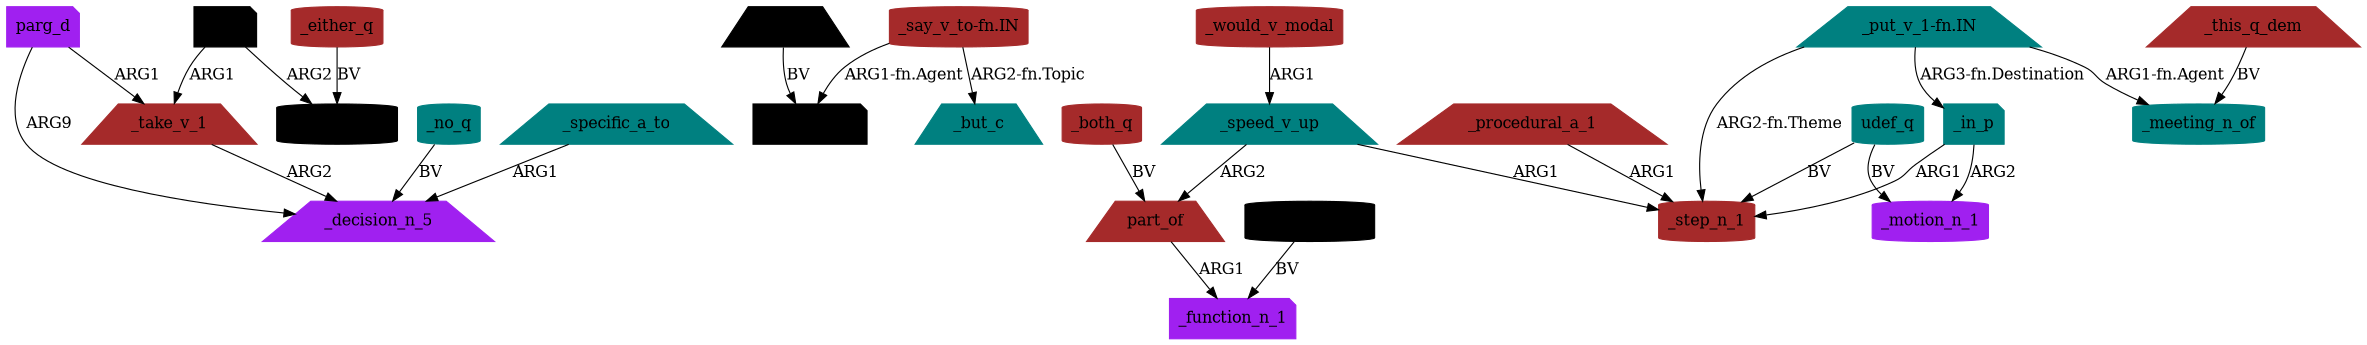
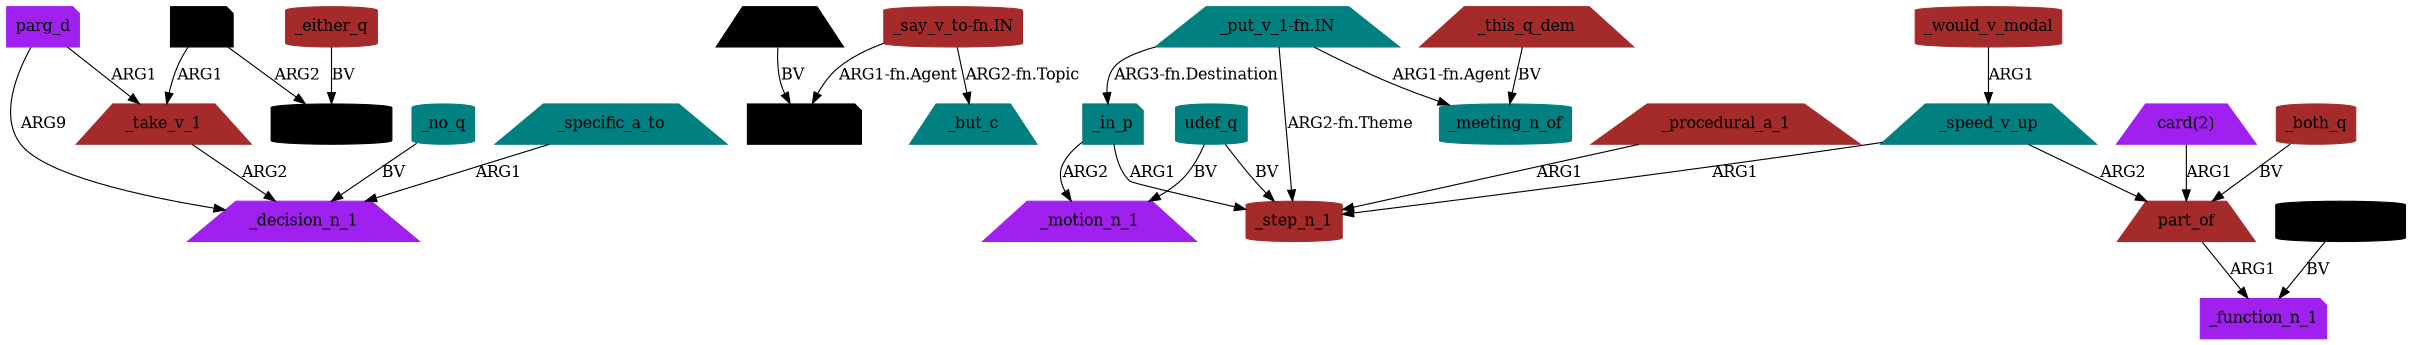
node "card(2)": added
node "_decision_n_5": label "_decision_n_5" -> "_decision_n_1"
node "_motion_n_1": shape cylinder -> trapezium
